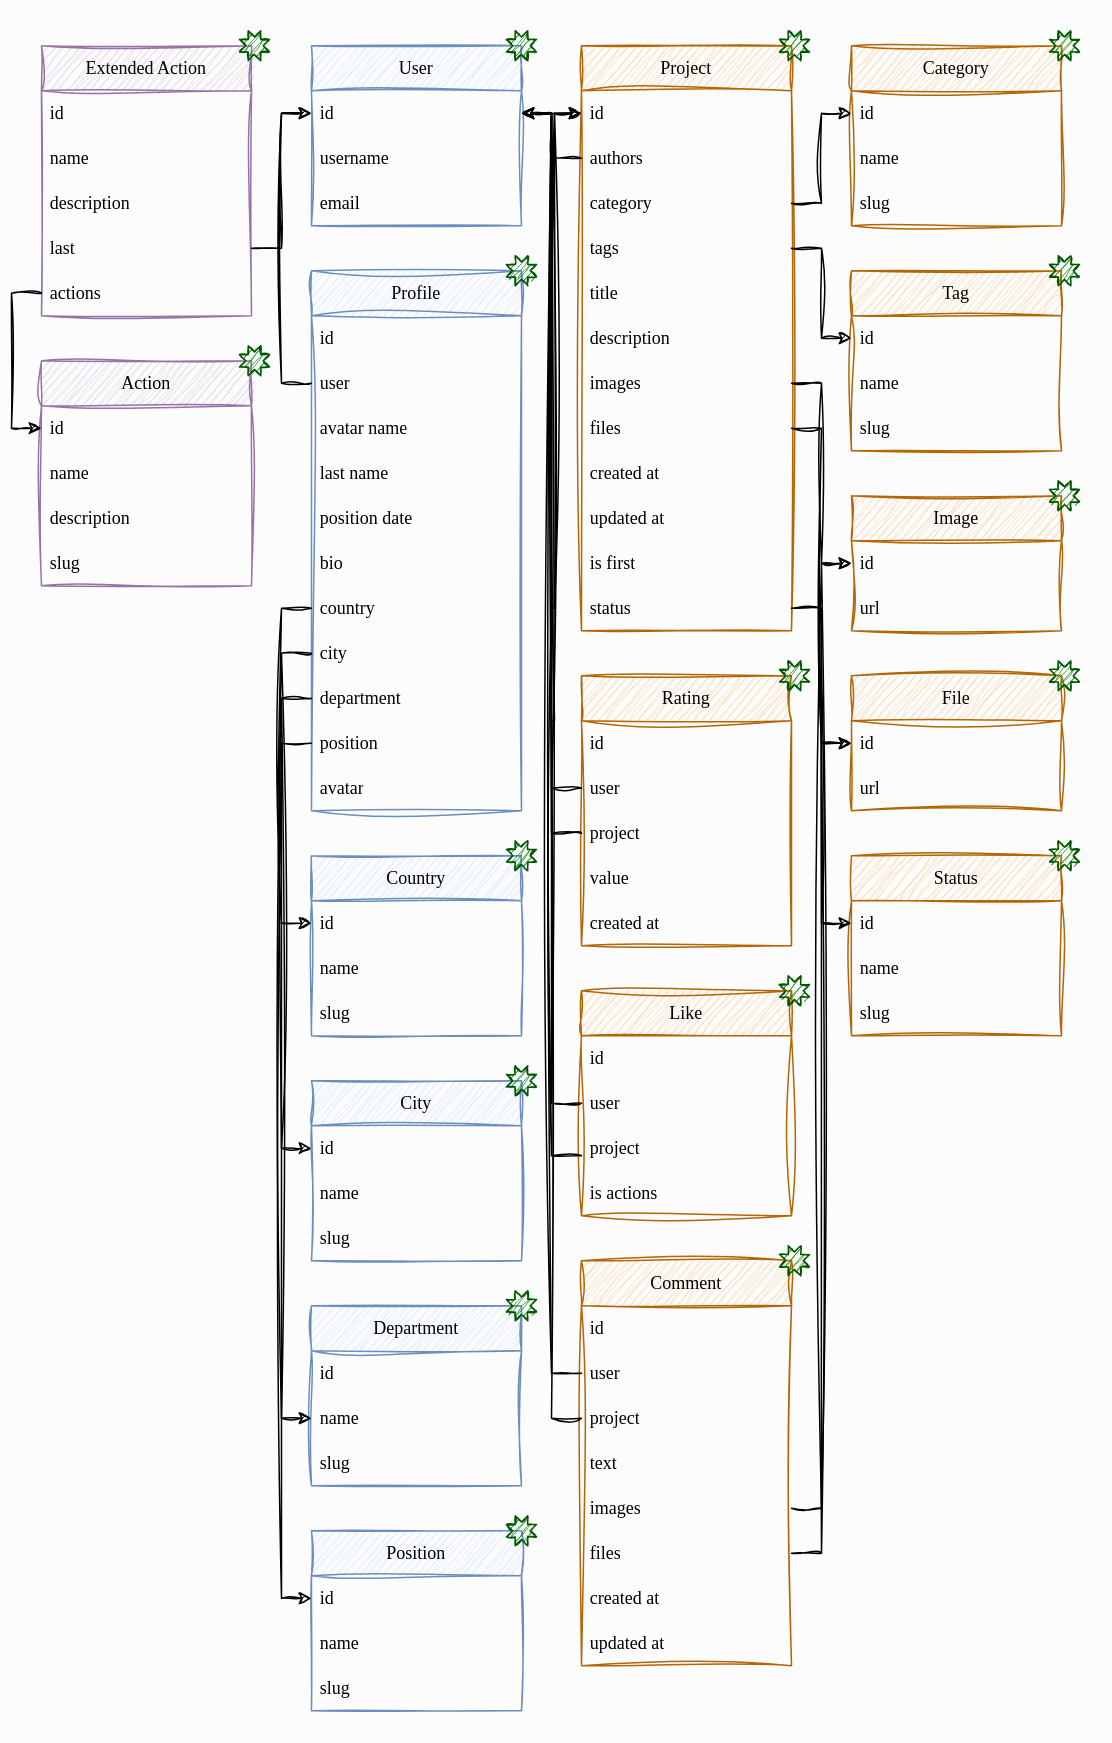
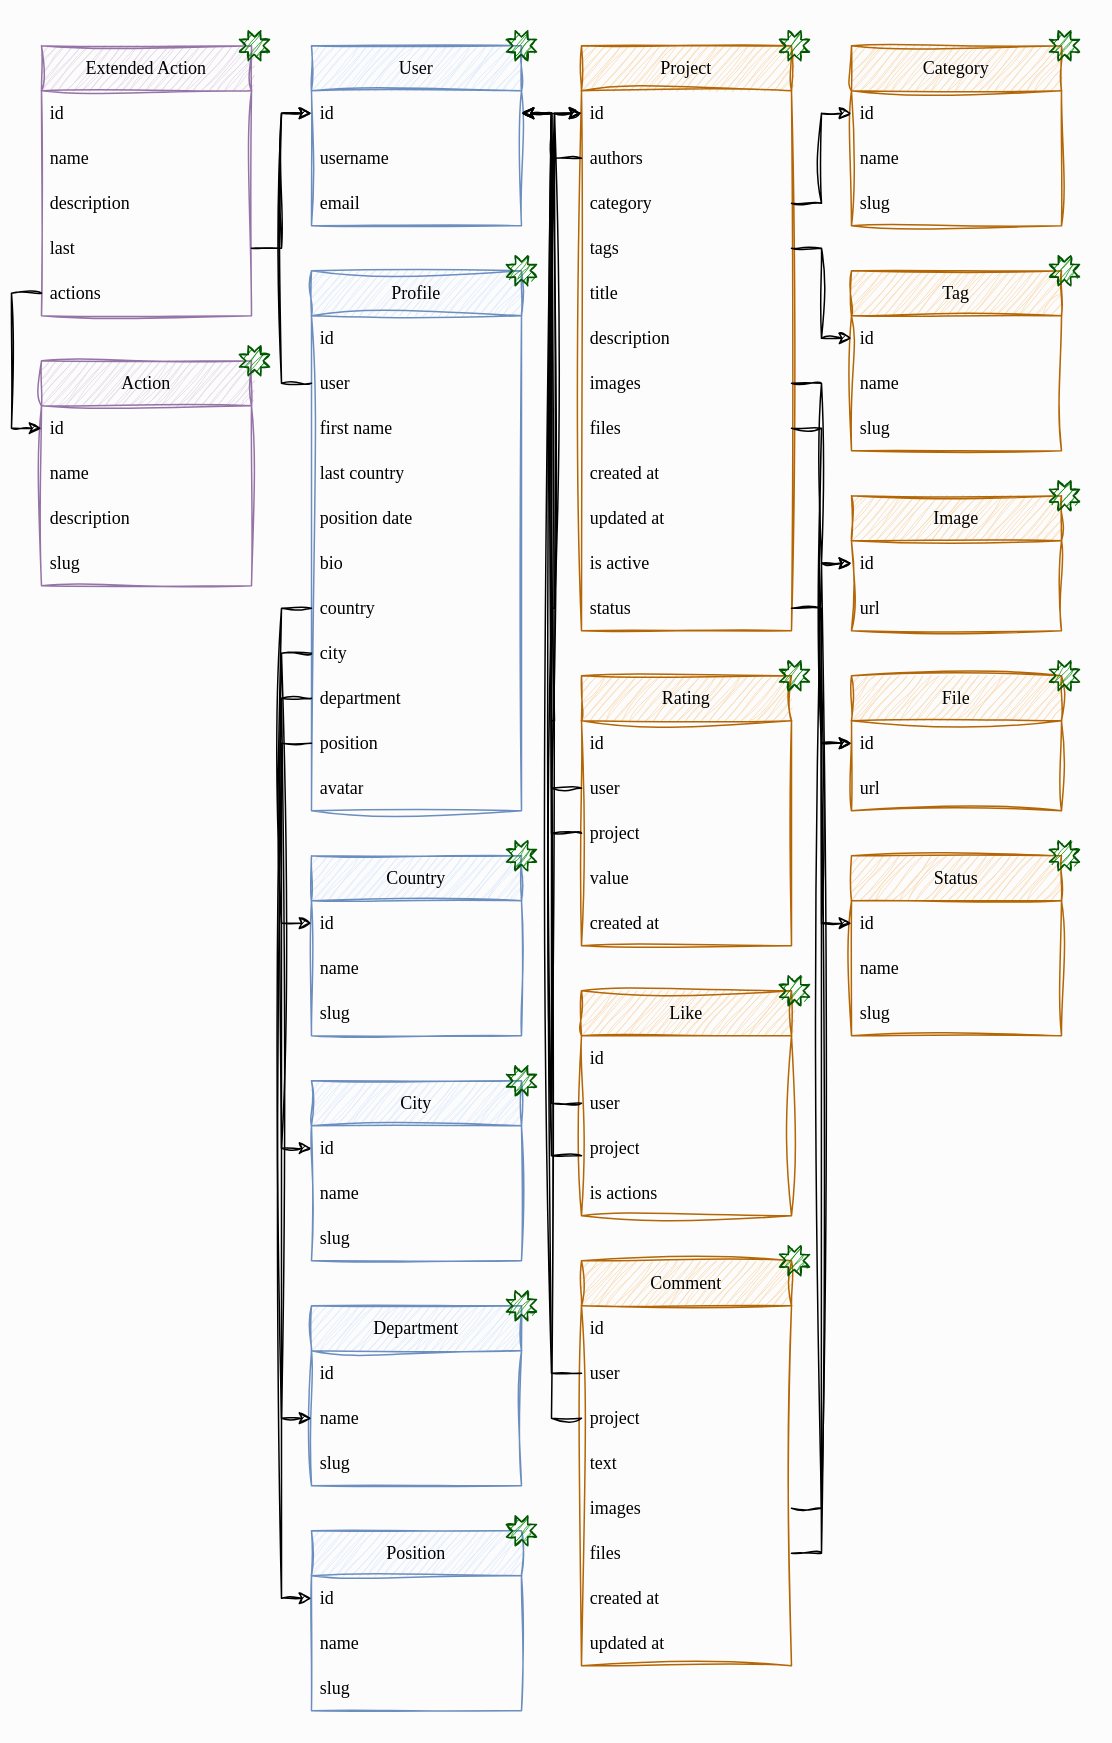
node "avatar name": label "avatar name" -> "first name"
node "last name": label "last name" -> "last country"
node "is first": label "is first" -> "is active"
